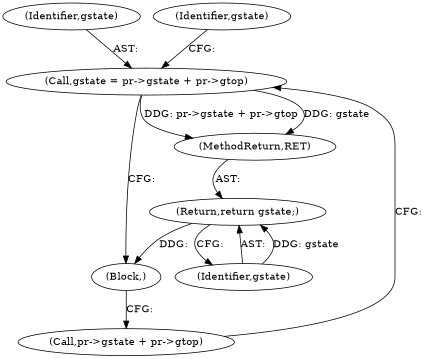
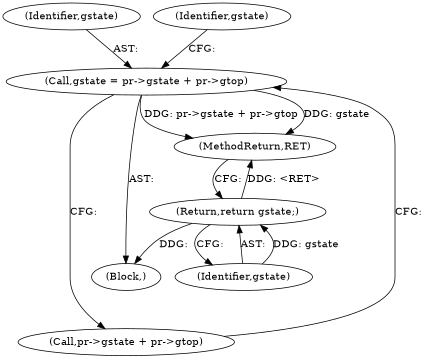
edge "(Call,gstate = pr->gstate + pr->gtop)" -> "(Block,)": label "CFG: " -> "AST: "
edge "(MethodReturn,RET)" -> "(Return,return gstate;)": label "AST: " -> "CFG: "
edge "(Return,return gstate;)" -> "(MethodReturn,RET)": added, label "DDG: <RET>"
edge "(Block,)" -> "(Call,pr->gstate + pr->gtop)": now "(Call,gstate = pr->gstate + pr->gtop)" -> "(Call,pr->gstate + pr->gtop)"
